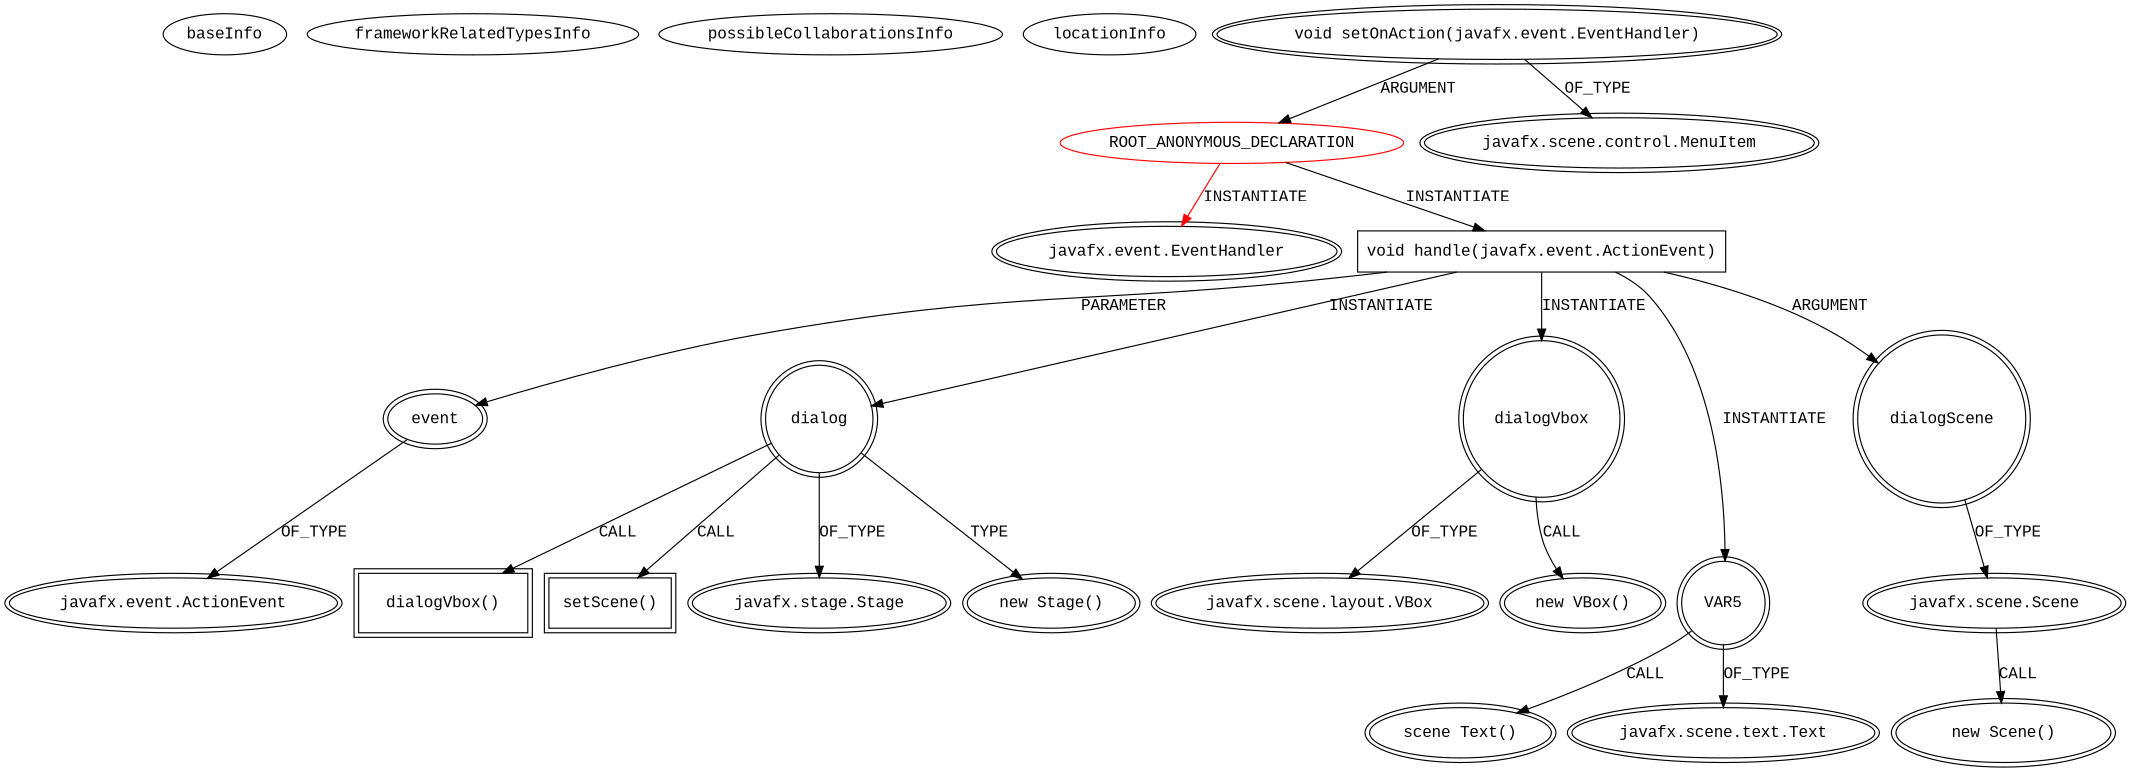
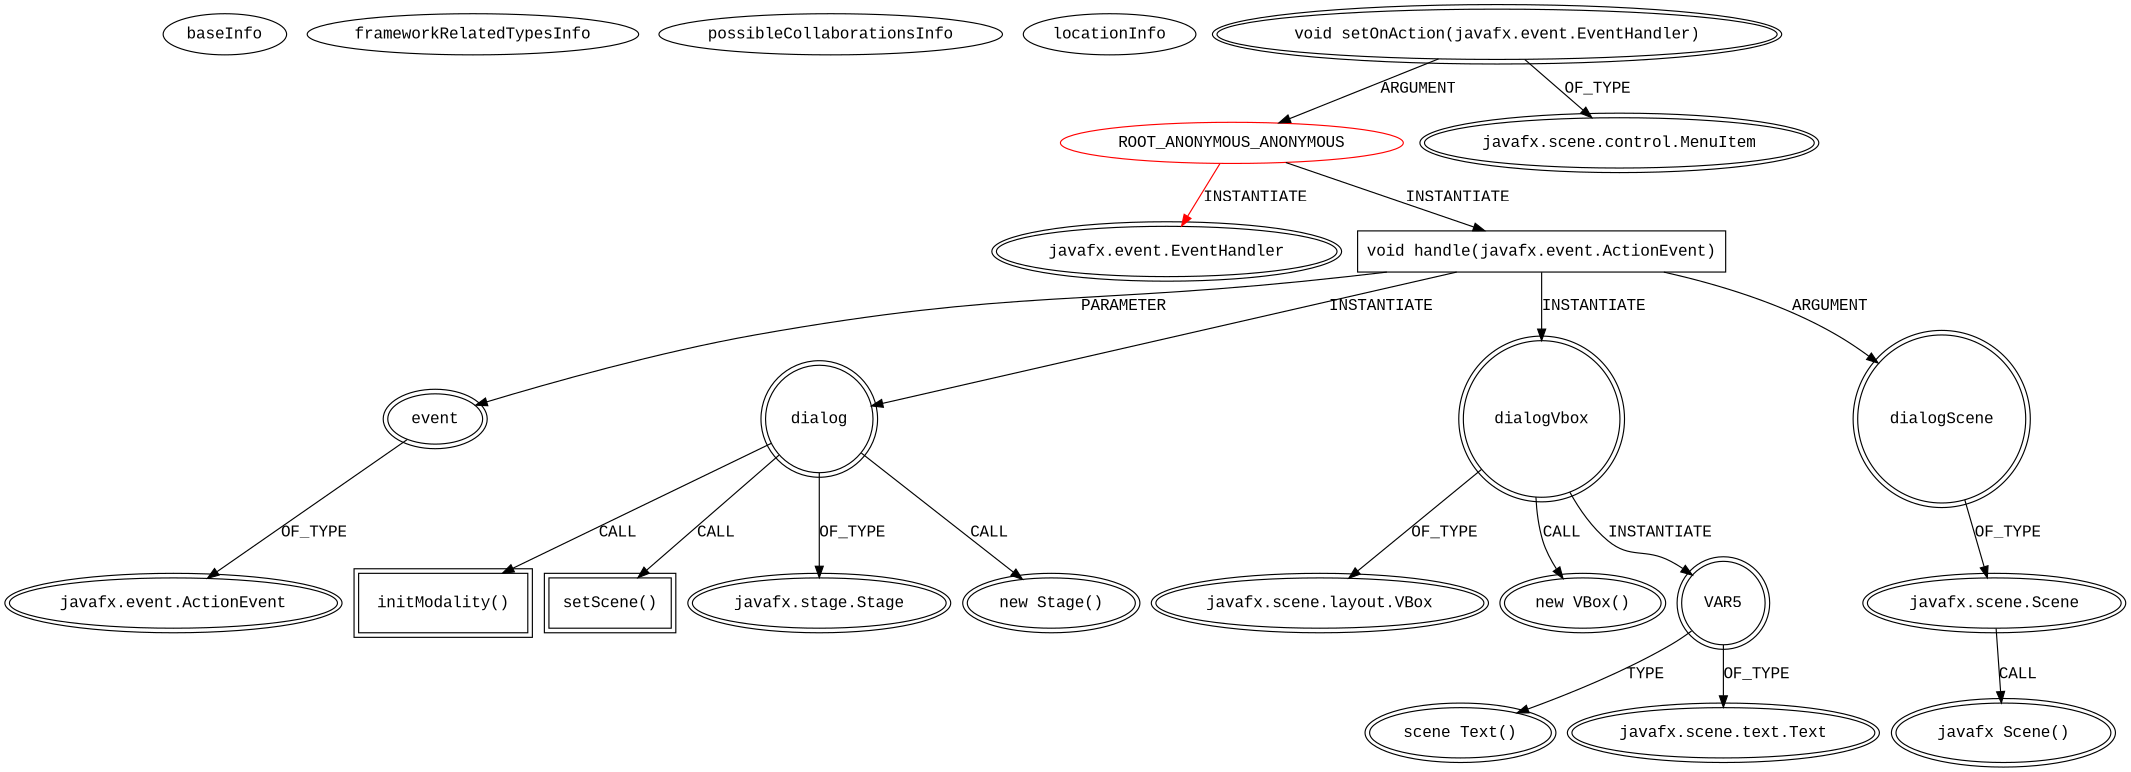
node "ROOT_ANONYMOUS_DECLARATION": label "ROOT_ANONYMOUS_DECLARATION" -> "ROOT_ANONYMOUS_ANONYMOUS"
edge "void handle(javafx.event.ActionEvent)" -> "VAR5": now "dialogVbox" -> "VAR5"
edge "dialog" -> "new Stage()": label "TYPE" -> "CALL"
node "dialogVbox()": label "dialogVbox()" -> "initModality()"
edge "VAR5" -> "scene Text()": label "CALL" -> "TYPE"
node "new Scene()": label "new Scene()" -> "javafx Scene()"
